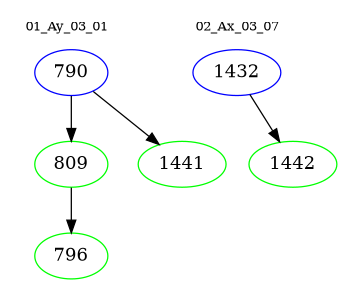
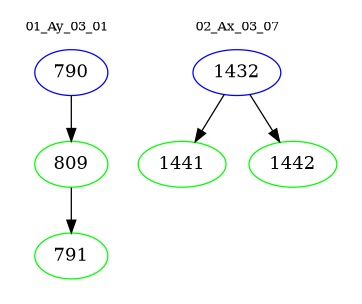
edge "790" -> "1441": now "1432" -> "1441"
node "796": label "796" -> "791"
